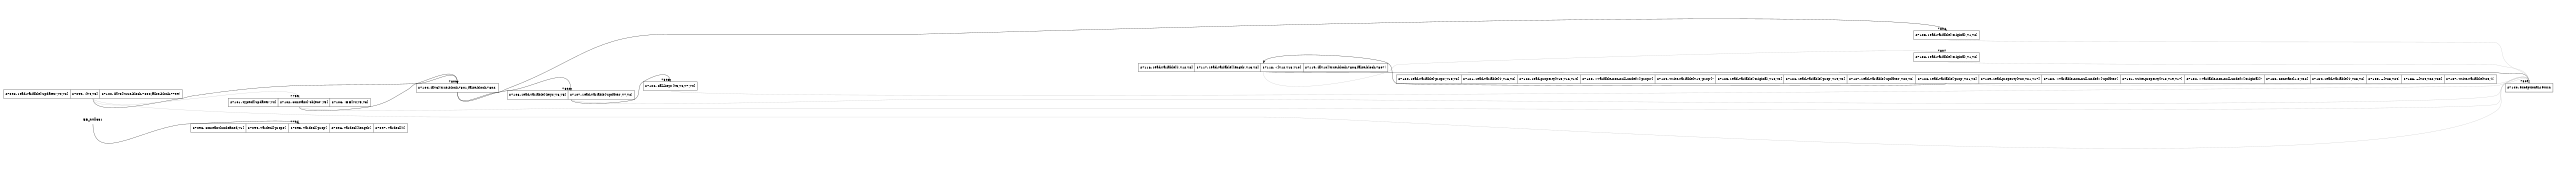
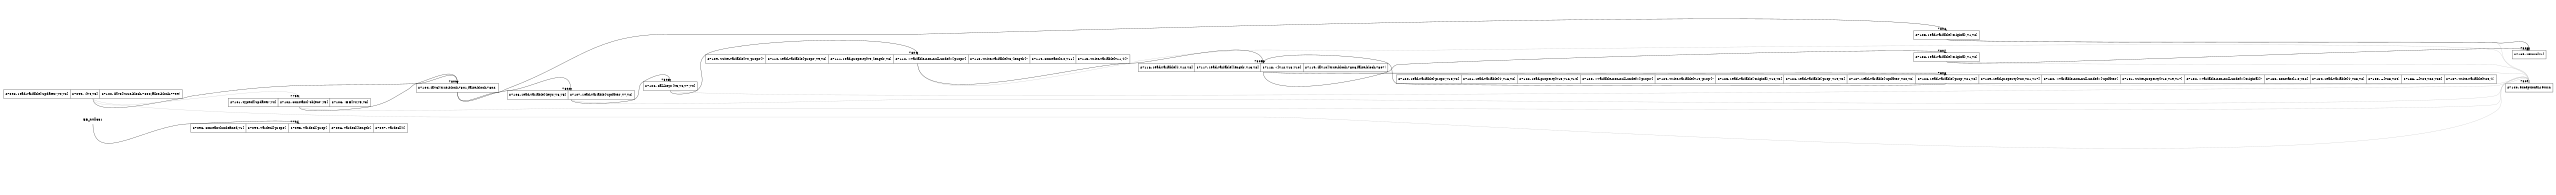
node "27139: return[v1]": added
edge "27116: read-variable['i',v12,v2]" -> "27138: read-variable['original',v1,v2]": color gray -> black
node "27109: write-variable[v4,'props']*": added
edge "27116: read-variable['i',v12,v2]" -> "27120: read-variable['props',v15,v2]": added
edge "27116: read-variable['i',v12,v2]" -> "27140: exceptional-return": color black -> gray
